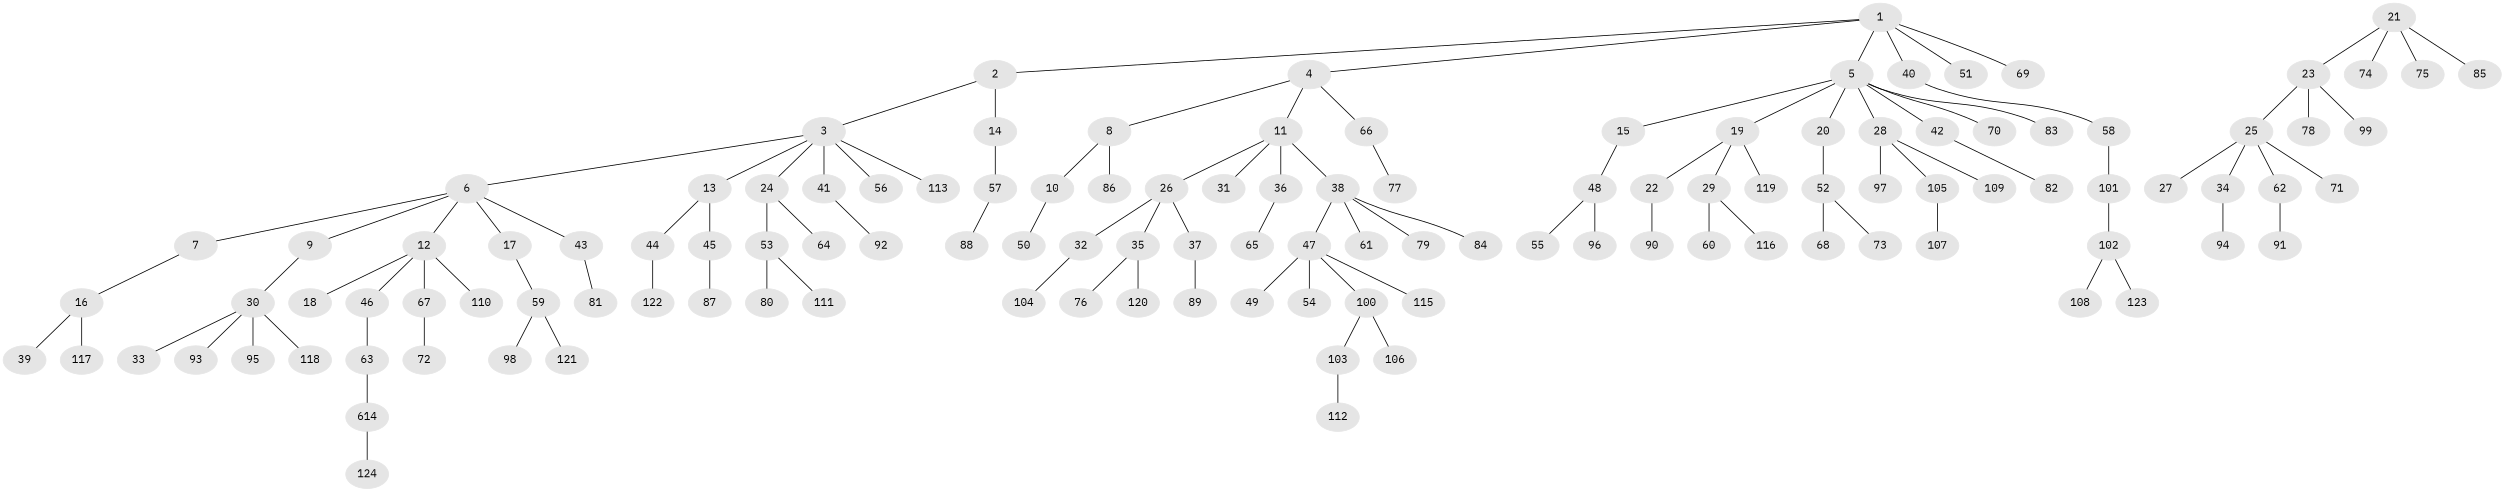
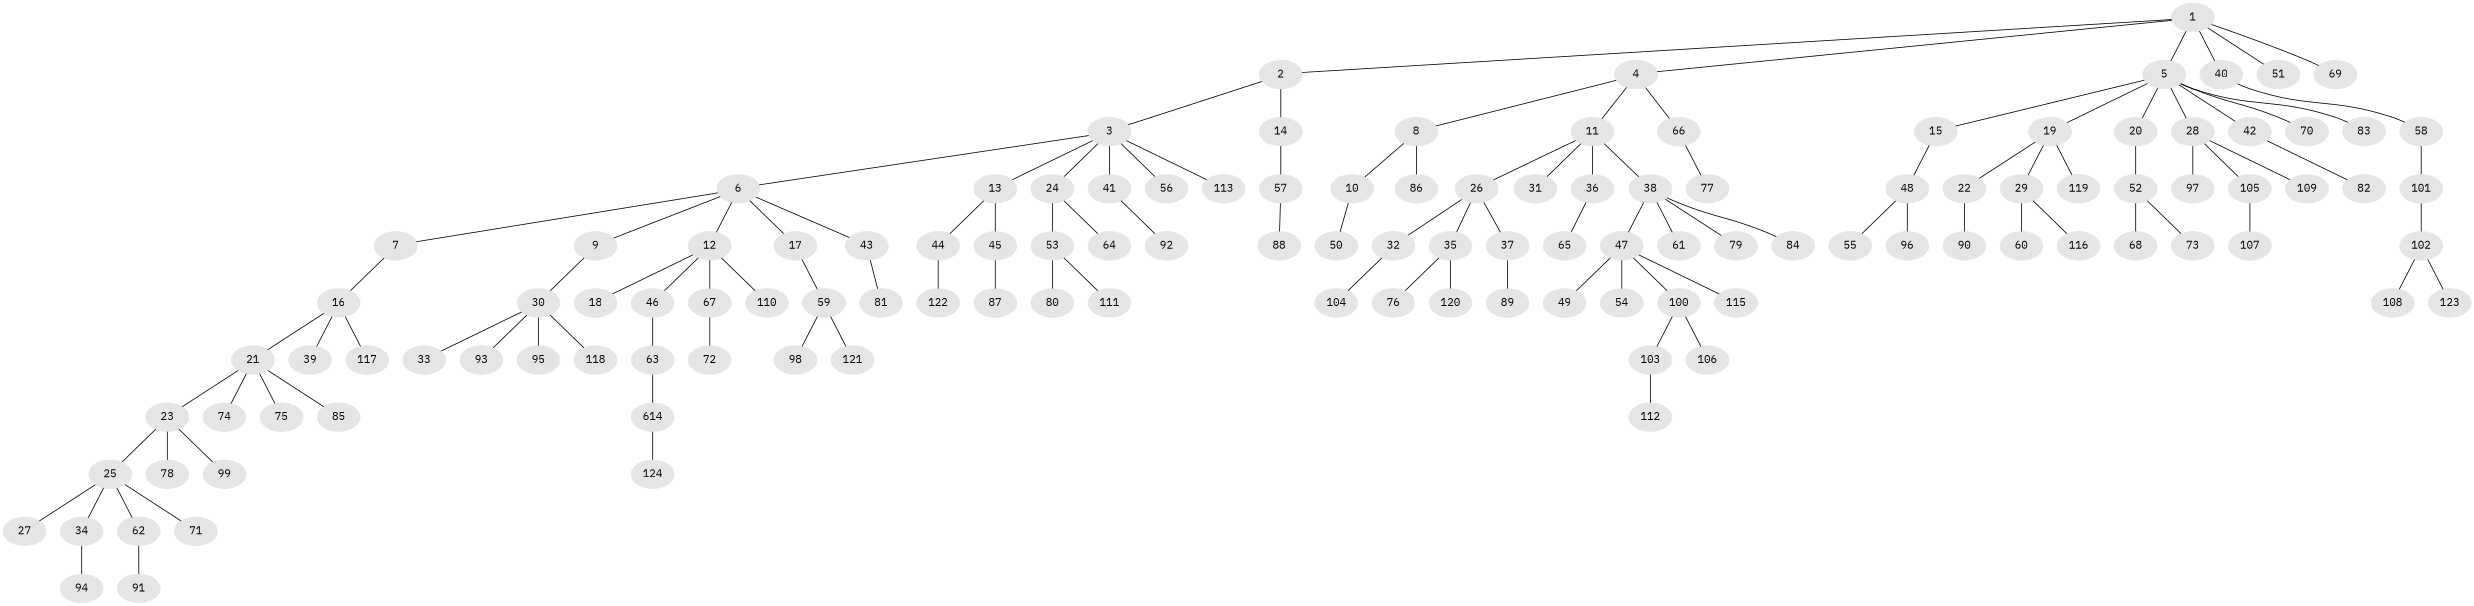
edge "16" -- "21": added
